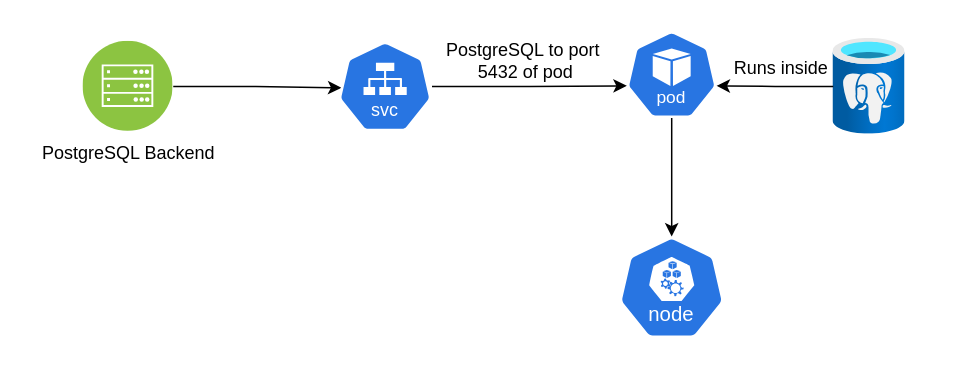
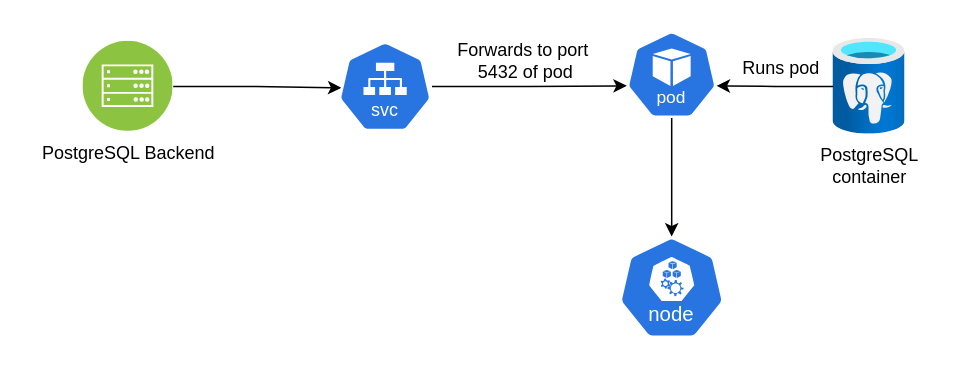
node "PostgreSQL to port 5432 of pod": label "PostgreSQL to port 5432 of pod" -> "Forwards to port 5432 of pod"
node "Runs inside": label "Runs inside" -> "Runs pod"
node "PostgreSQL container": added
